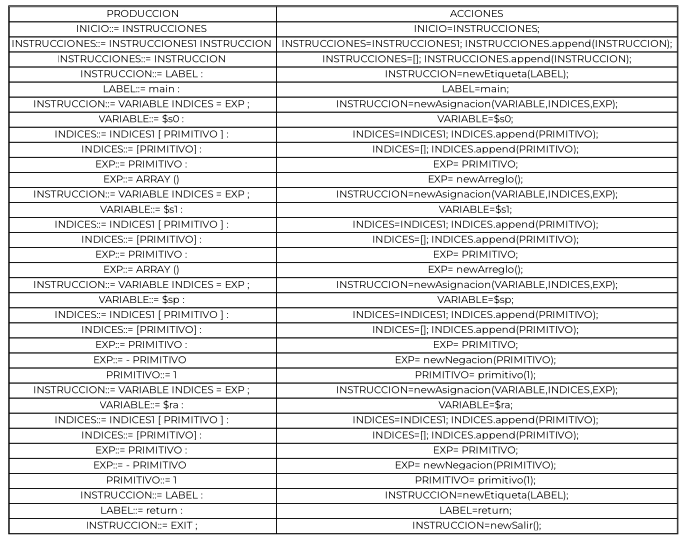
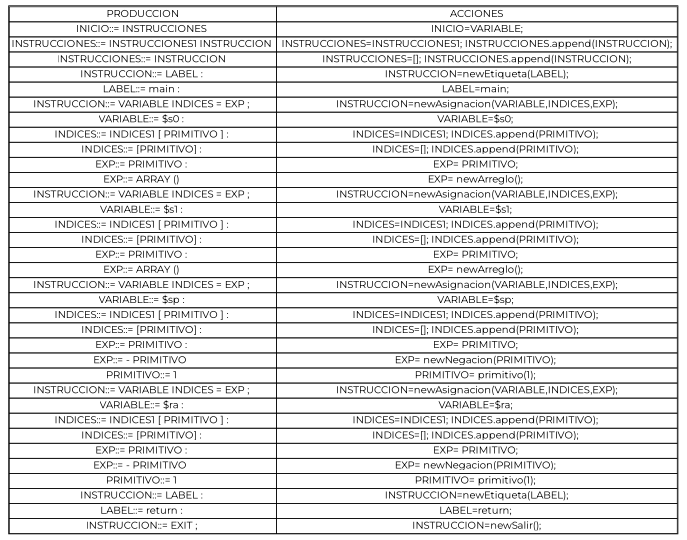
node "PRODUCCION": text "INICIO=INSTRUCCIONES;" -> "INICIO=VARIABLE;"
